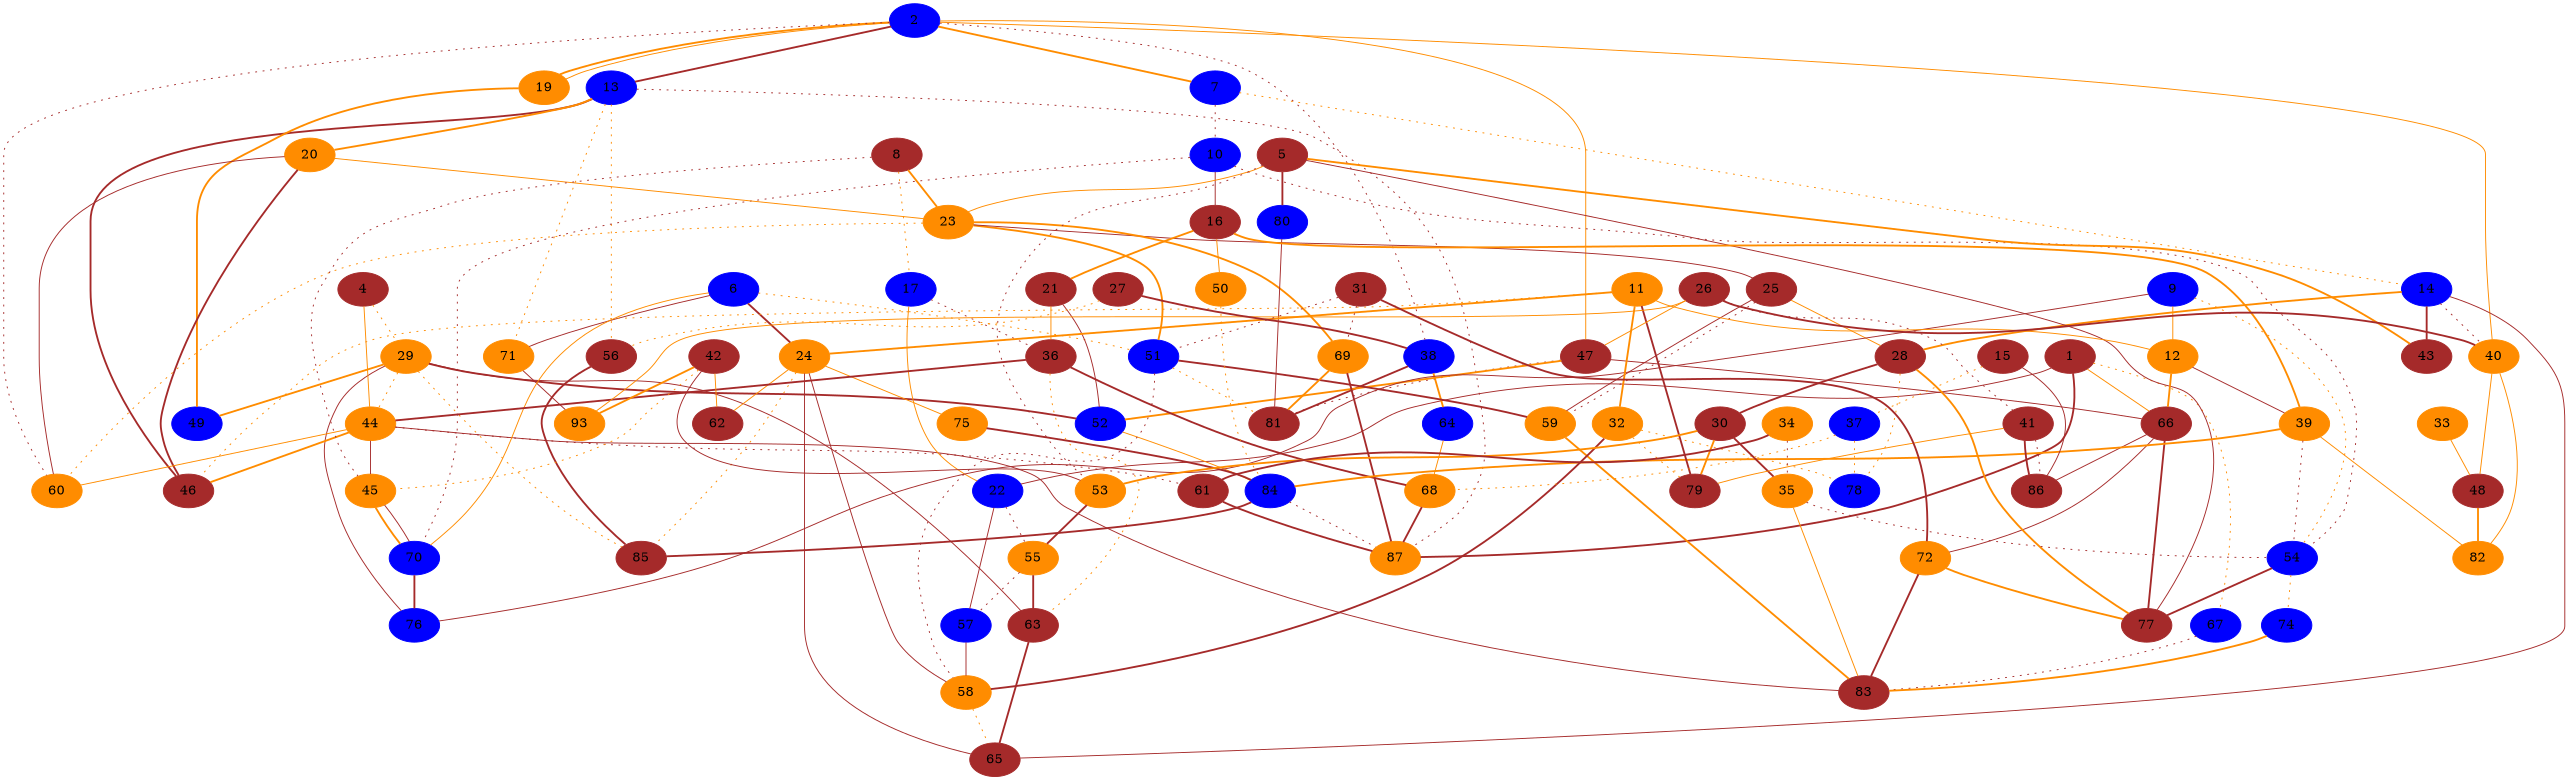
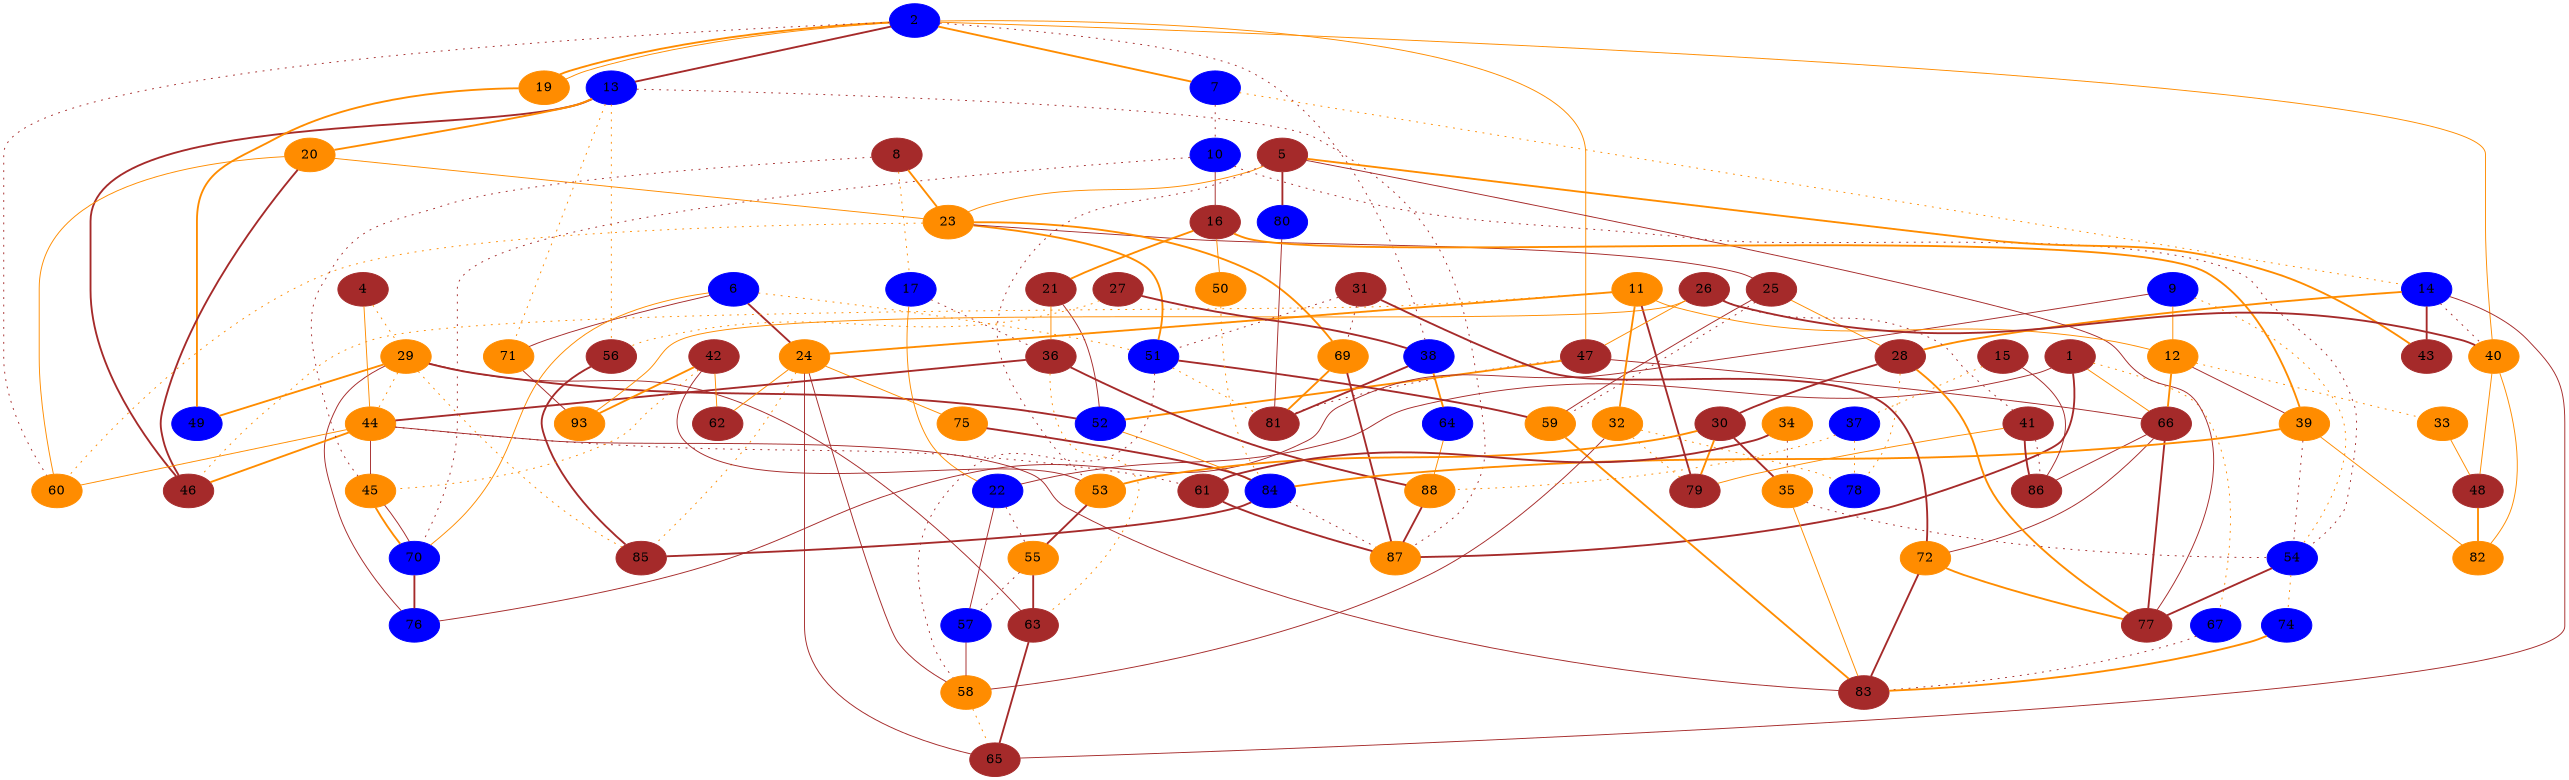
edge "20" -- "60": color brown -> darkorange
edge "12" -- "33": added
node "68": label "68" -> "88"
edge "32" -- "58": style bold -> solid
